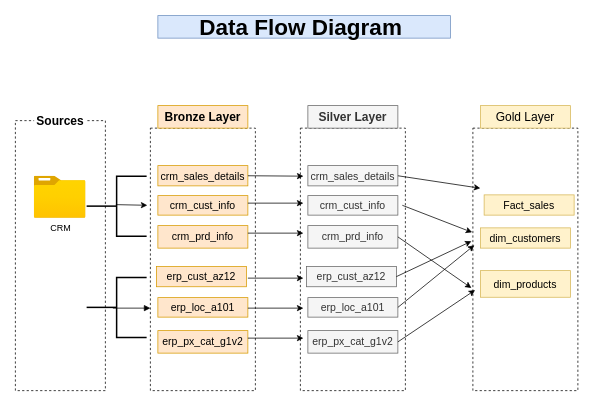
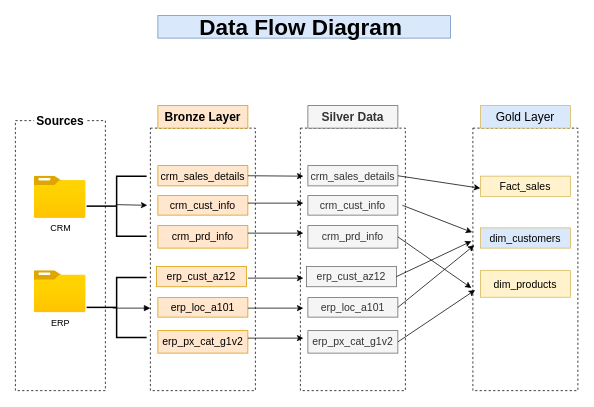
node "Silver Layer": label "Silver Layer" -> "Silver Data"
node "Gold Layer": fillcolor #fff2cc -> #dae8fc
node "Fact_sales": moved (529, 205) -> (525, 186)
node "dim_customers": fillcolor #fff2cc -> #dae8fc
node "ERP": added
